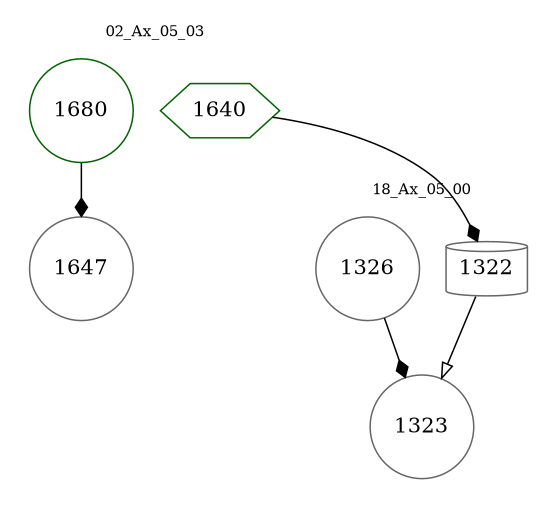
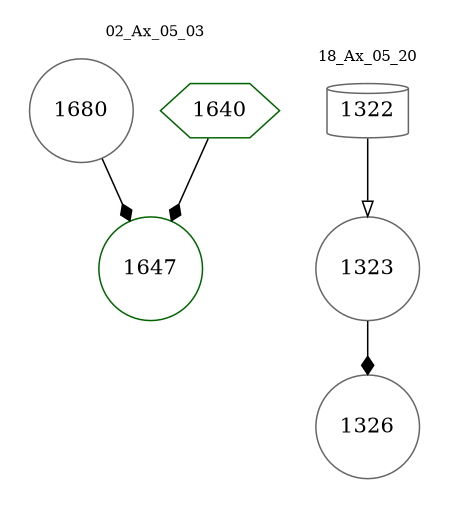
node "1680": color darkgreen -> gray40
edge "1640" -> "1322": now "1640" -> "1647"
cluster "18_Ax_05_00": label "18_Ax_05_00" -> "18_Ax_05_20"
node "1647": color gray40 -> darkgreen
edge "1326" -> "1323": reversed
